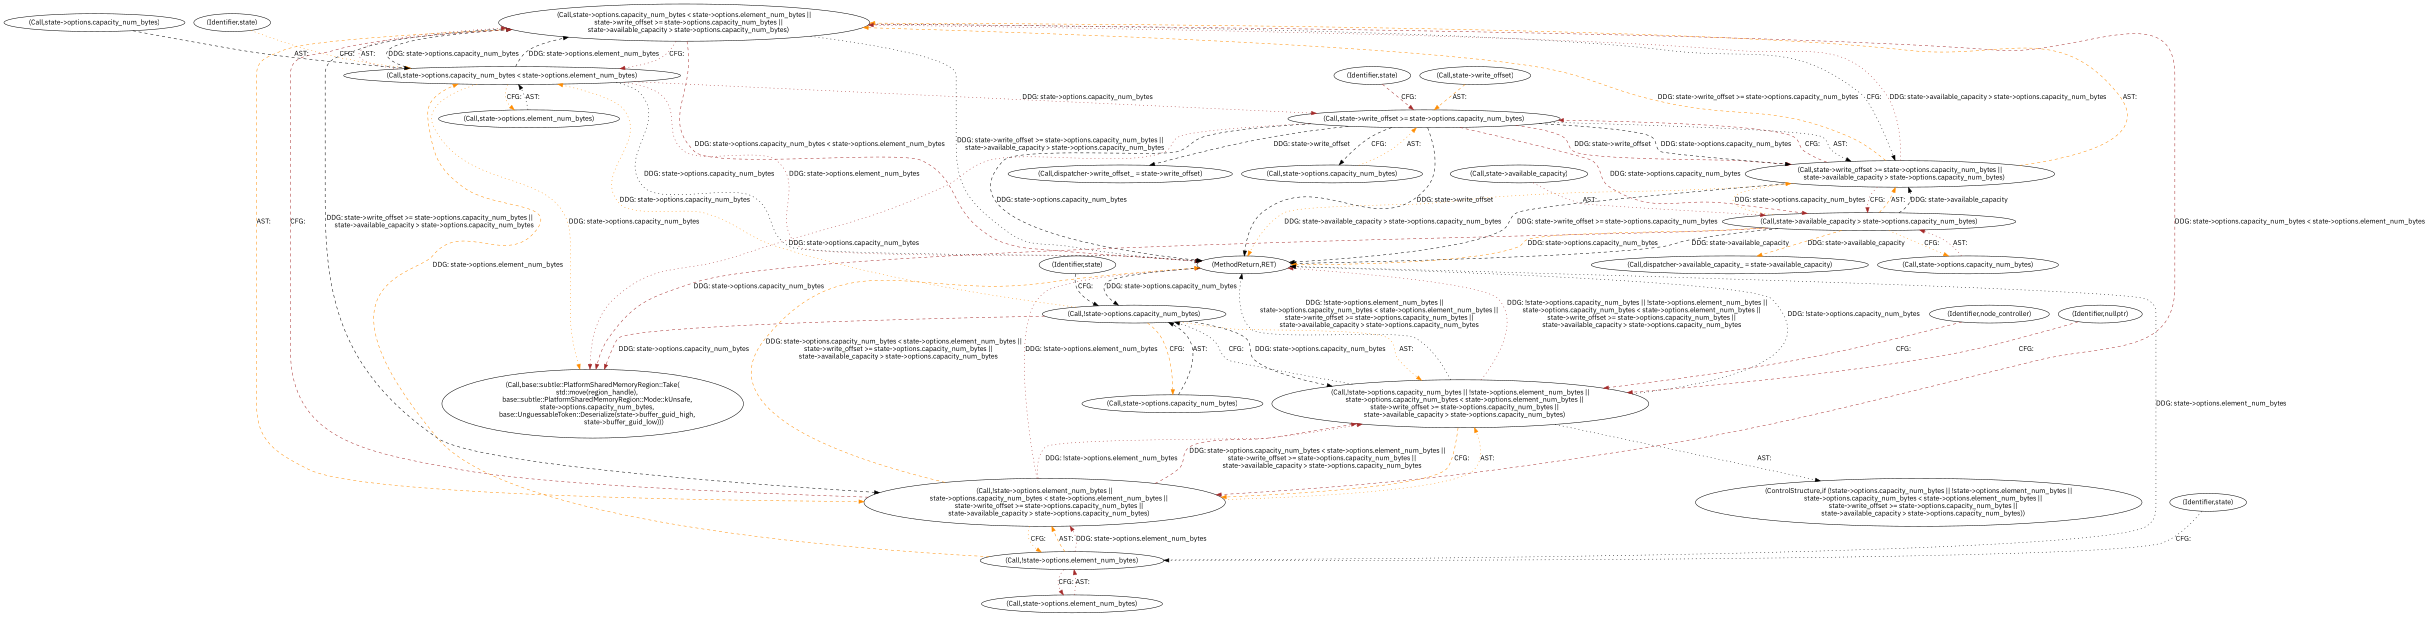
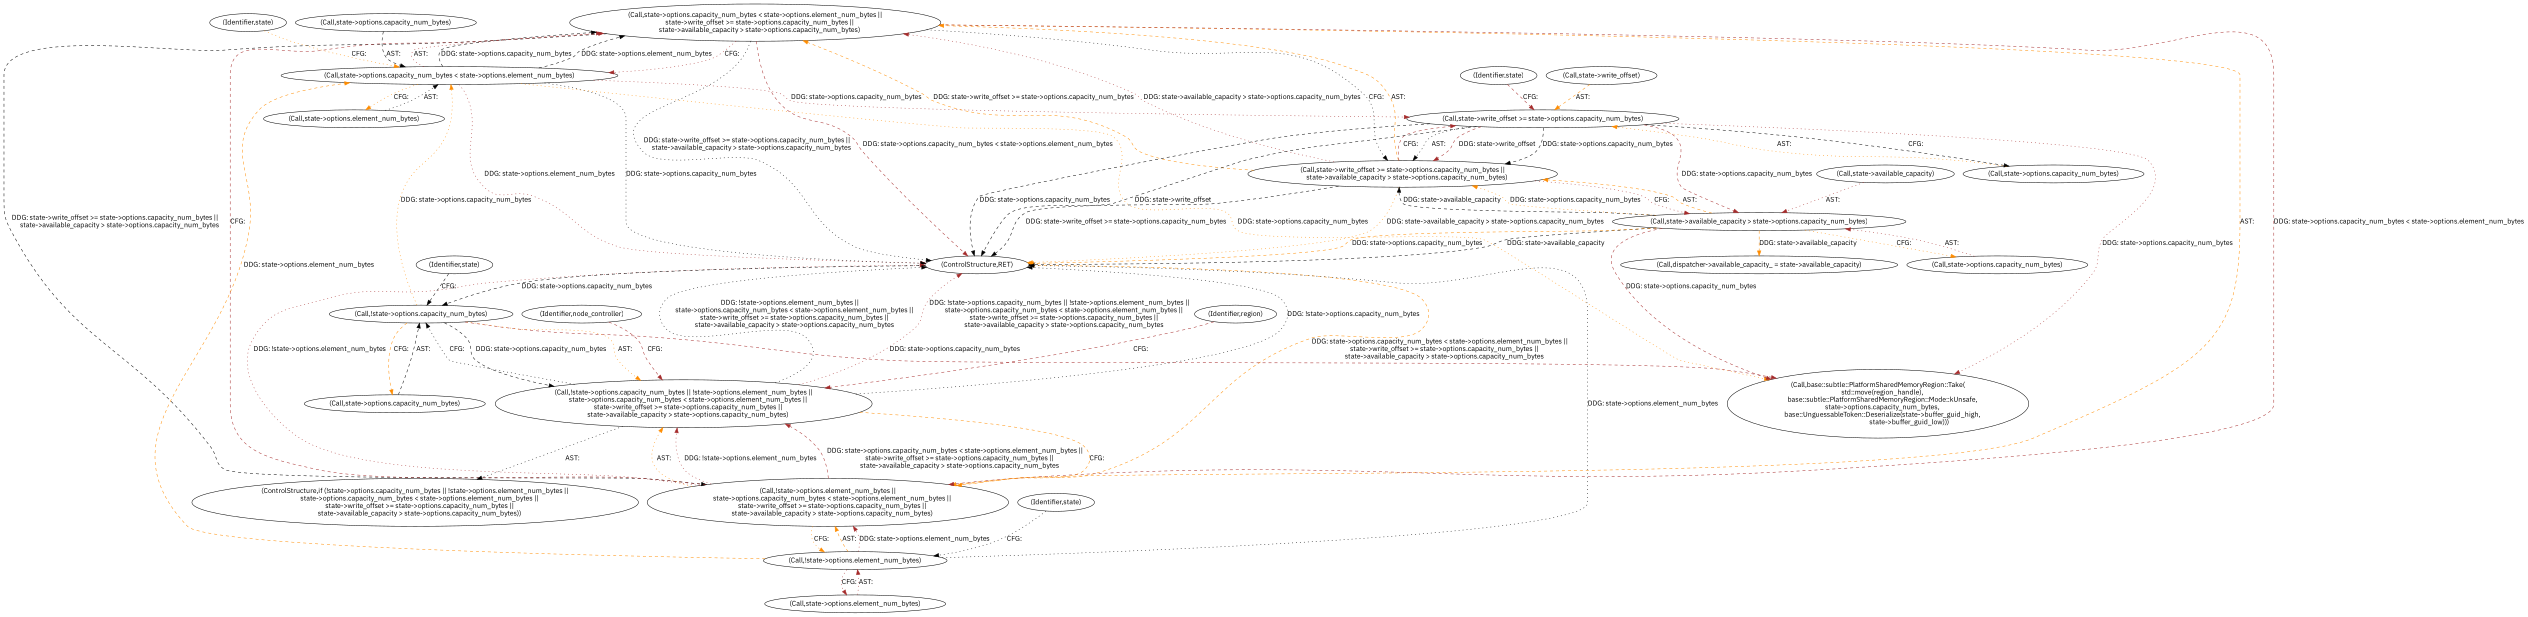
node "(Call,dispatcher->write_offset_ = state->write_offset)": removed
node "(MethodReturn,RET)": label "(MethodReturn,RET)" -> "(ControlStructure,RET)"
node "(Identifier,nullptr)": label "(Identifier,nullptr)" -> "(Identifier,region)"
